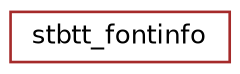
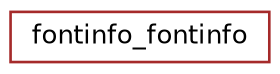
node "stbtt_fontinfo": label "stbtt_fontinfo" -> "fontinfo_fontinfo"
